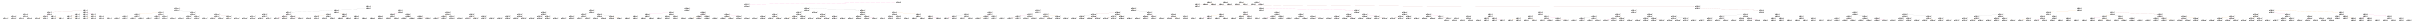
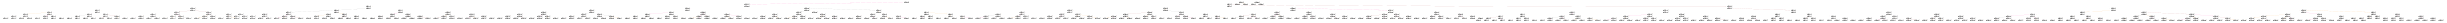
node "Node{data=[3672, 3672]}": added
